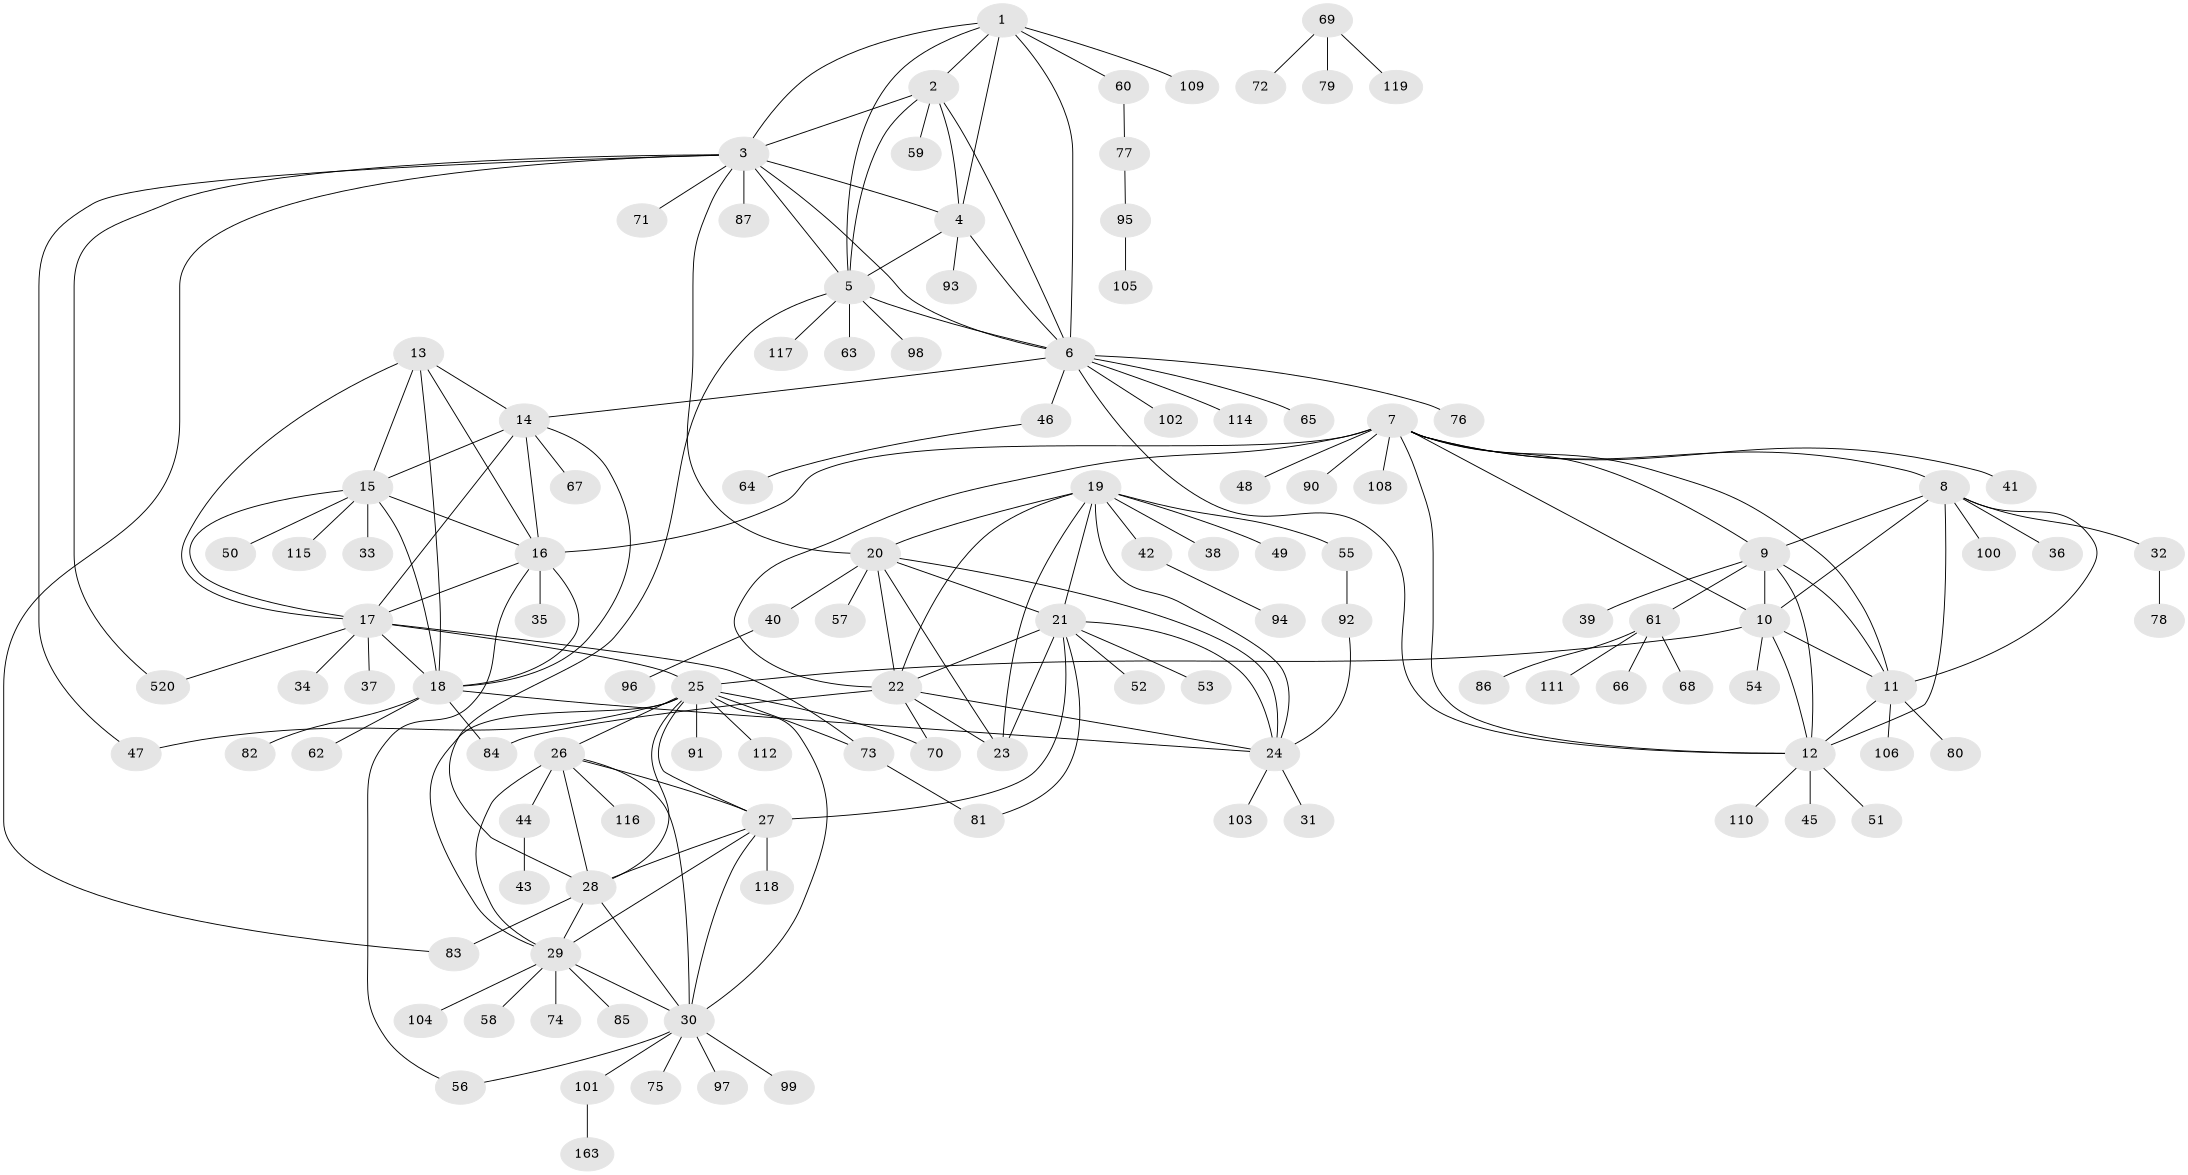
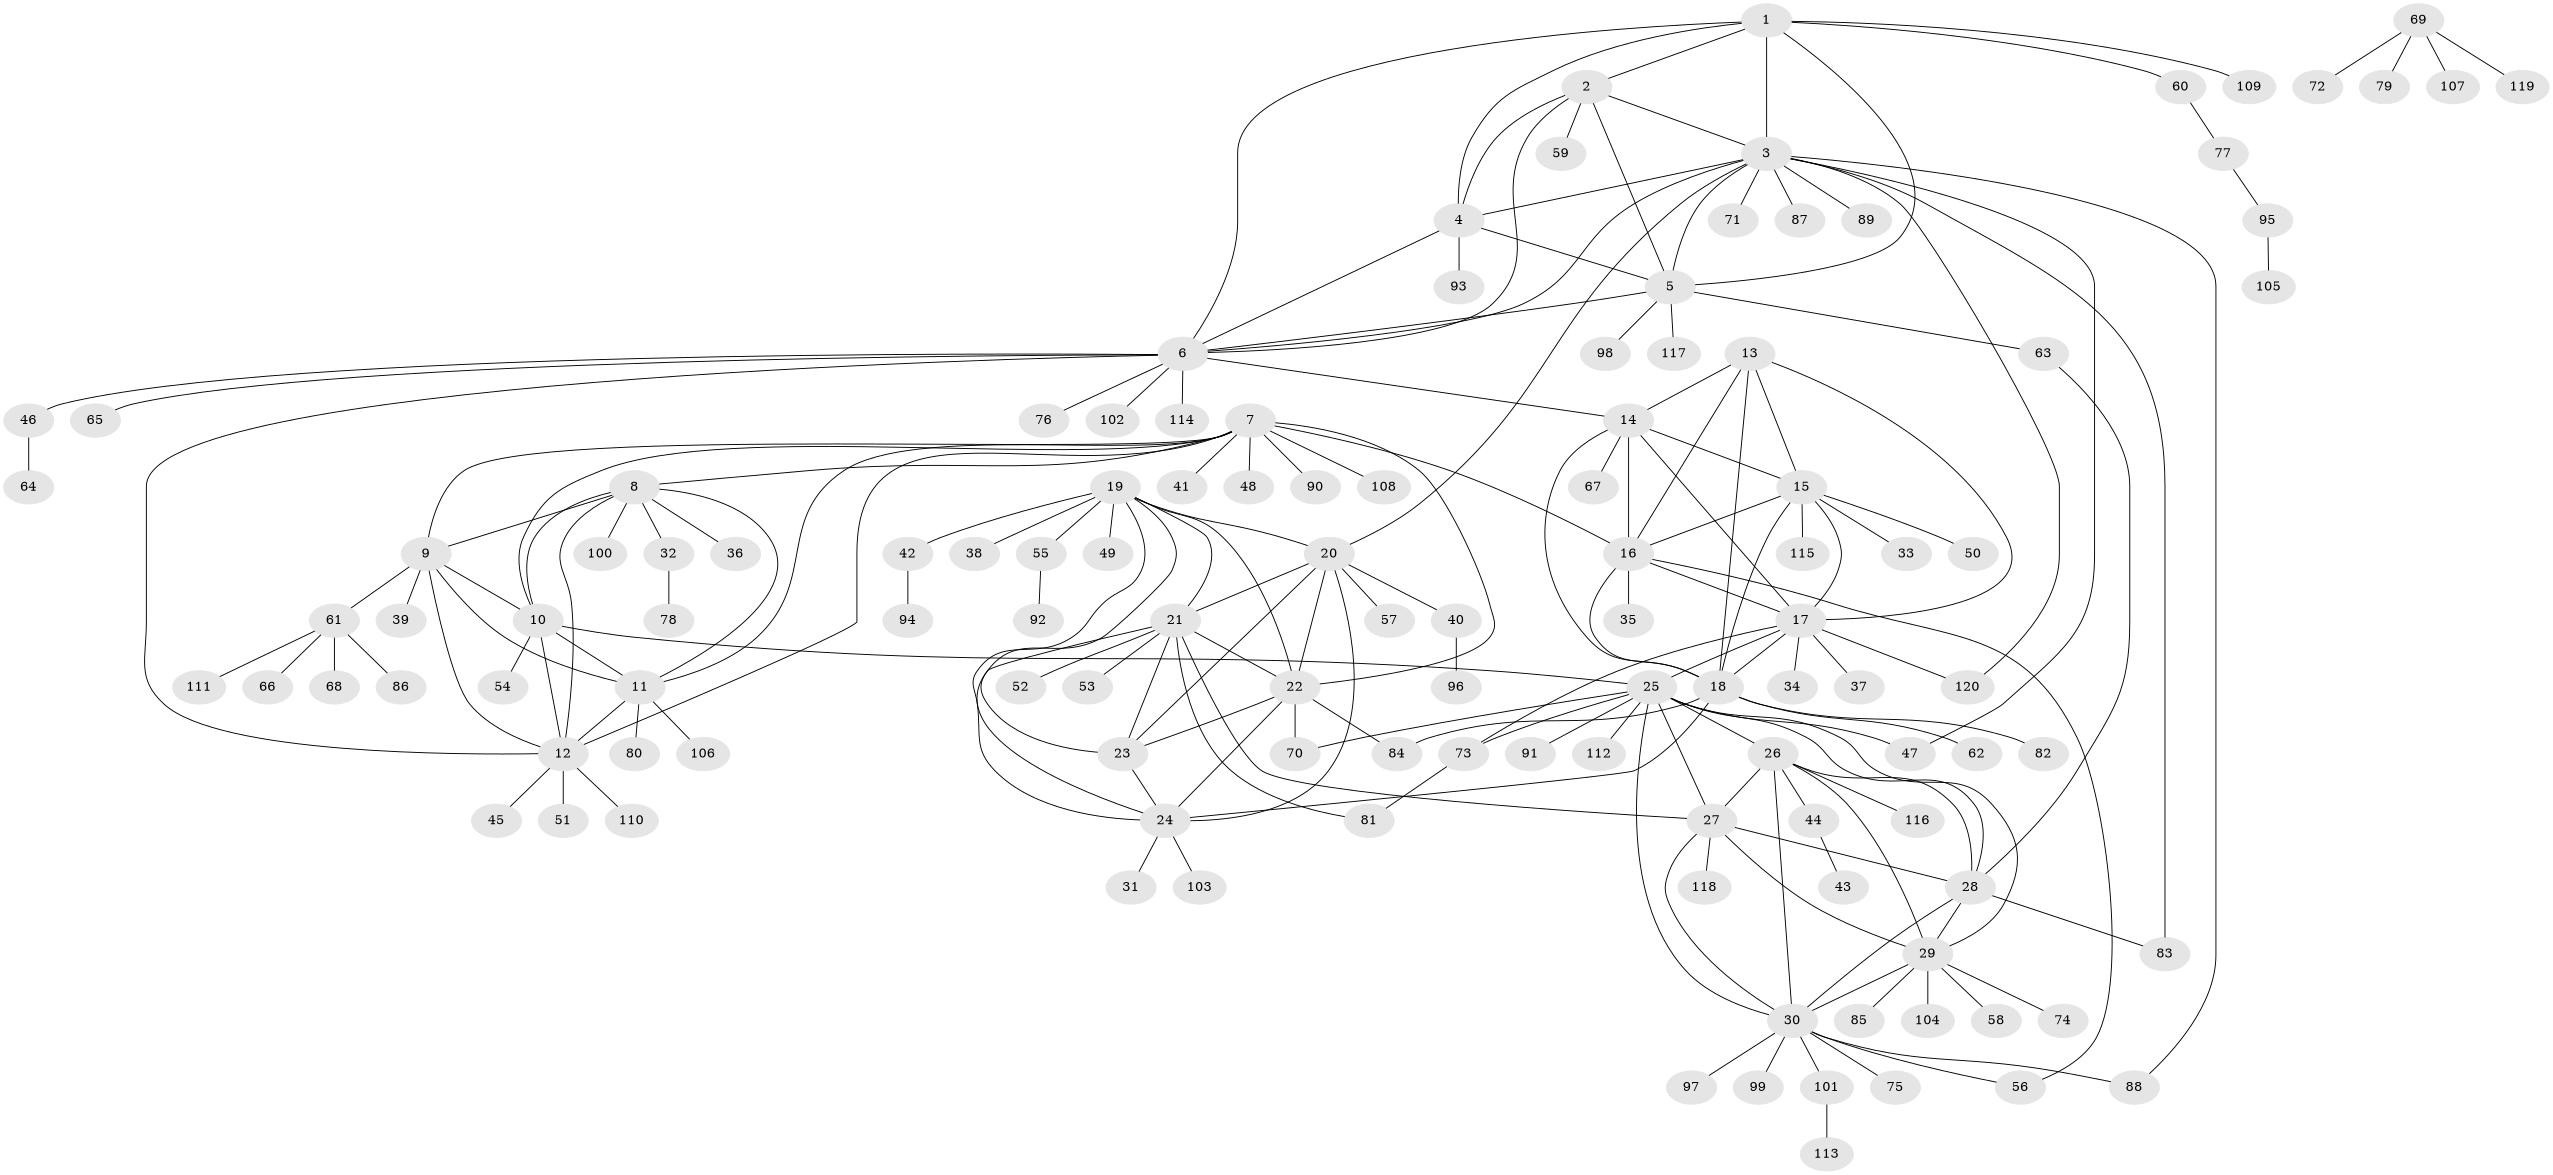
node "107": added
node "89": added
edge "5" -- "28": now "63" -- "28"
node "520": label "520" -> "120"
edge "92" -- "24": now "23" -- "24"
node "88": added
node "163": label "163" -> "113"
